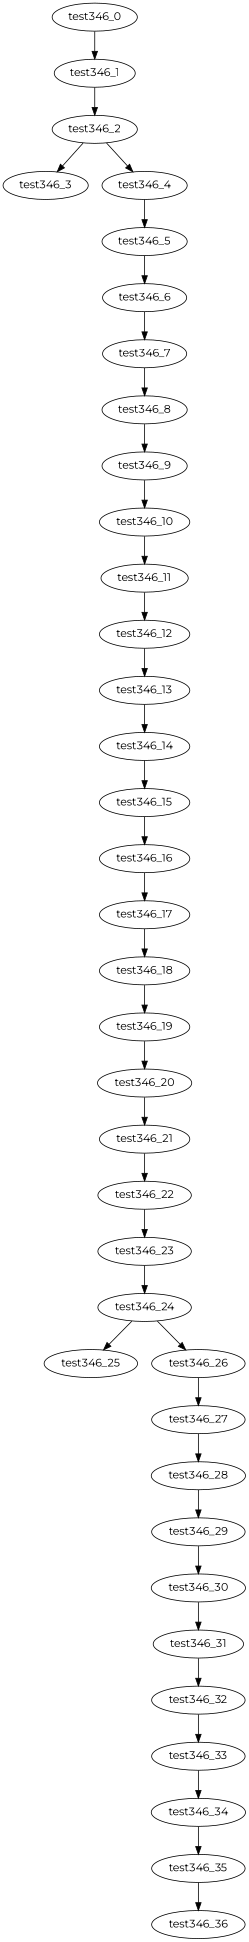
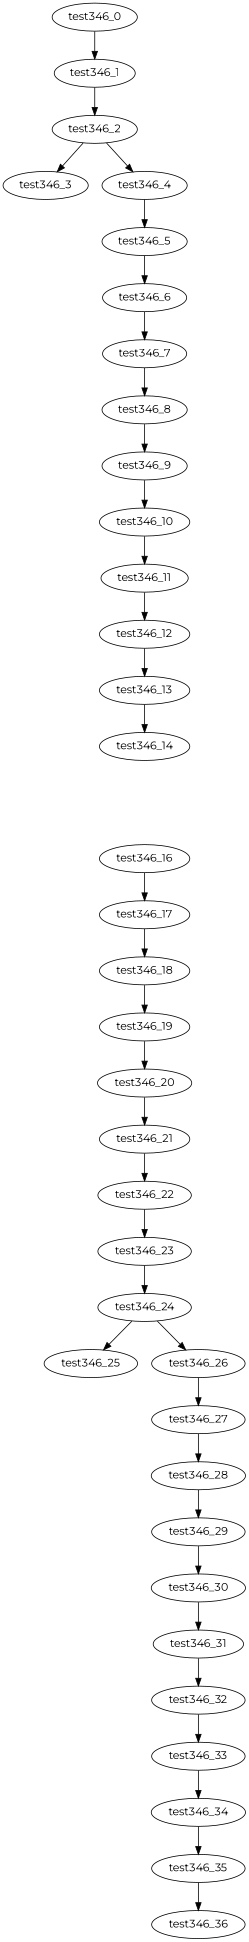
node "test346_15": removed
